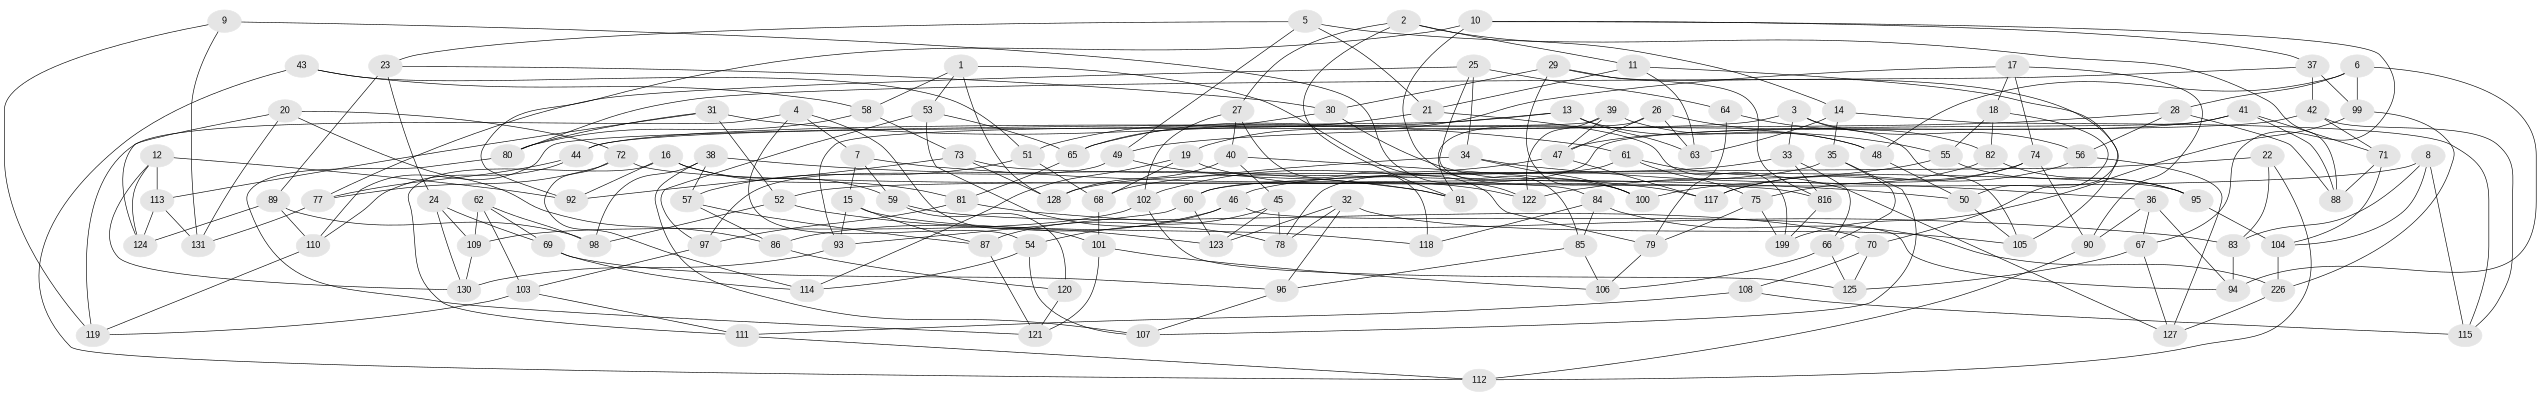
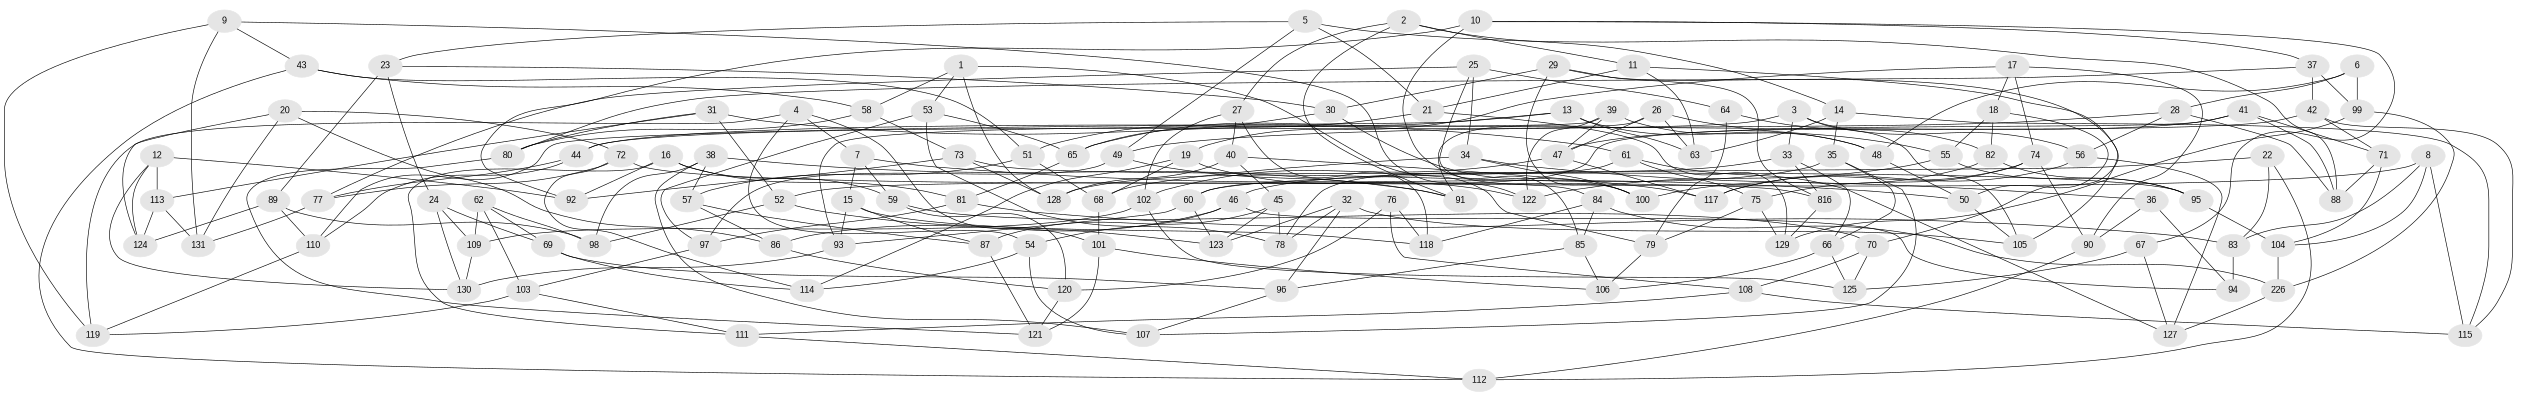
edge "9" -- "43": added
node "76": added
edge "36" -- "67": removed
edge "6" -- "94": removed
node "199": label "199" -> "129"
